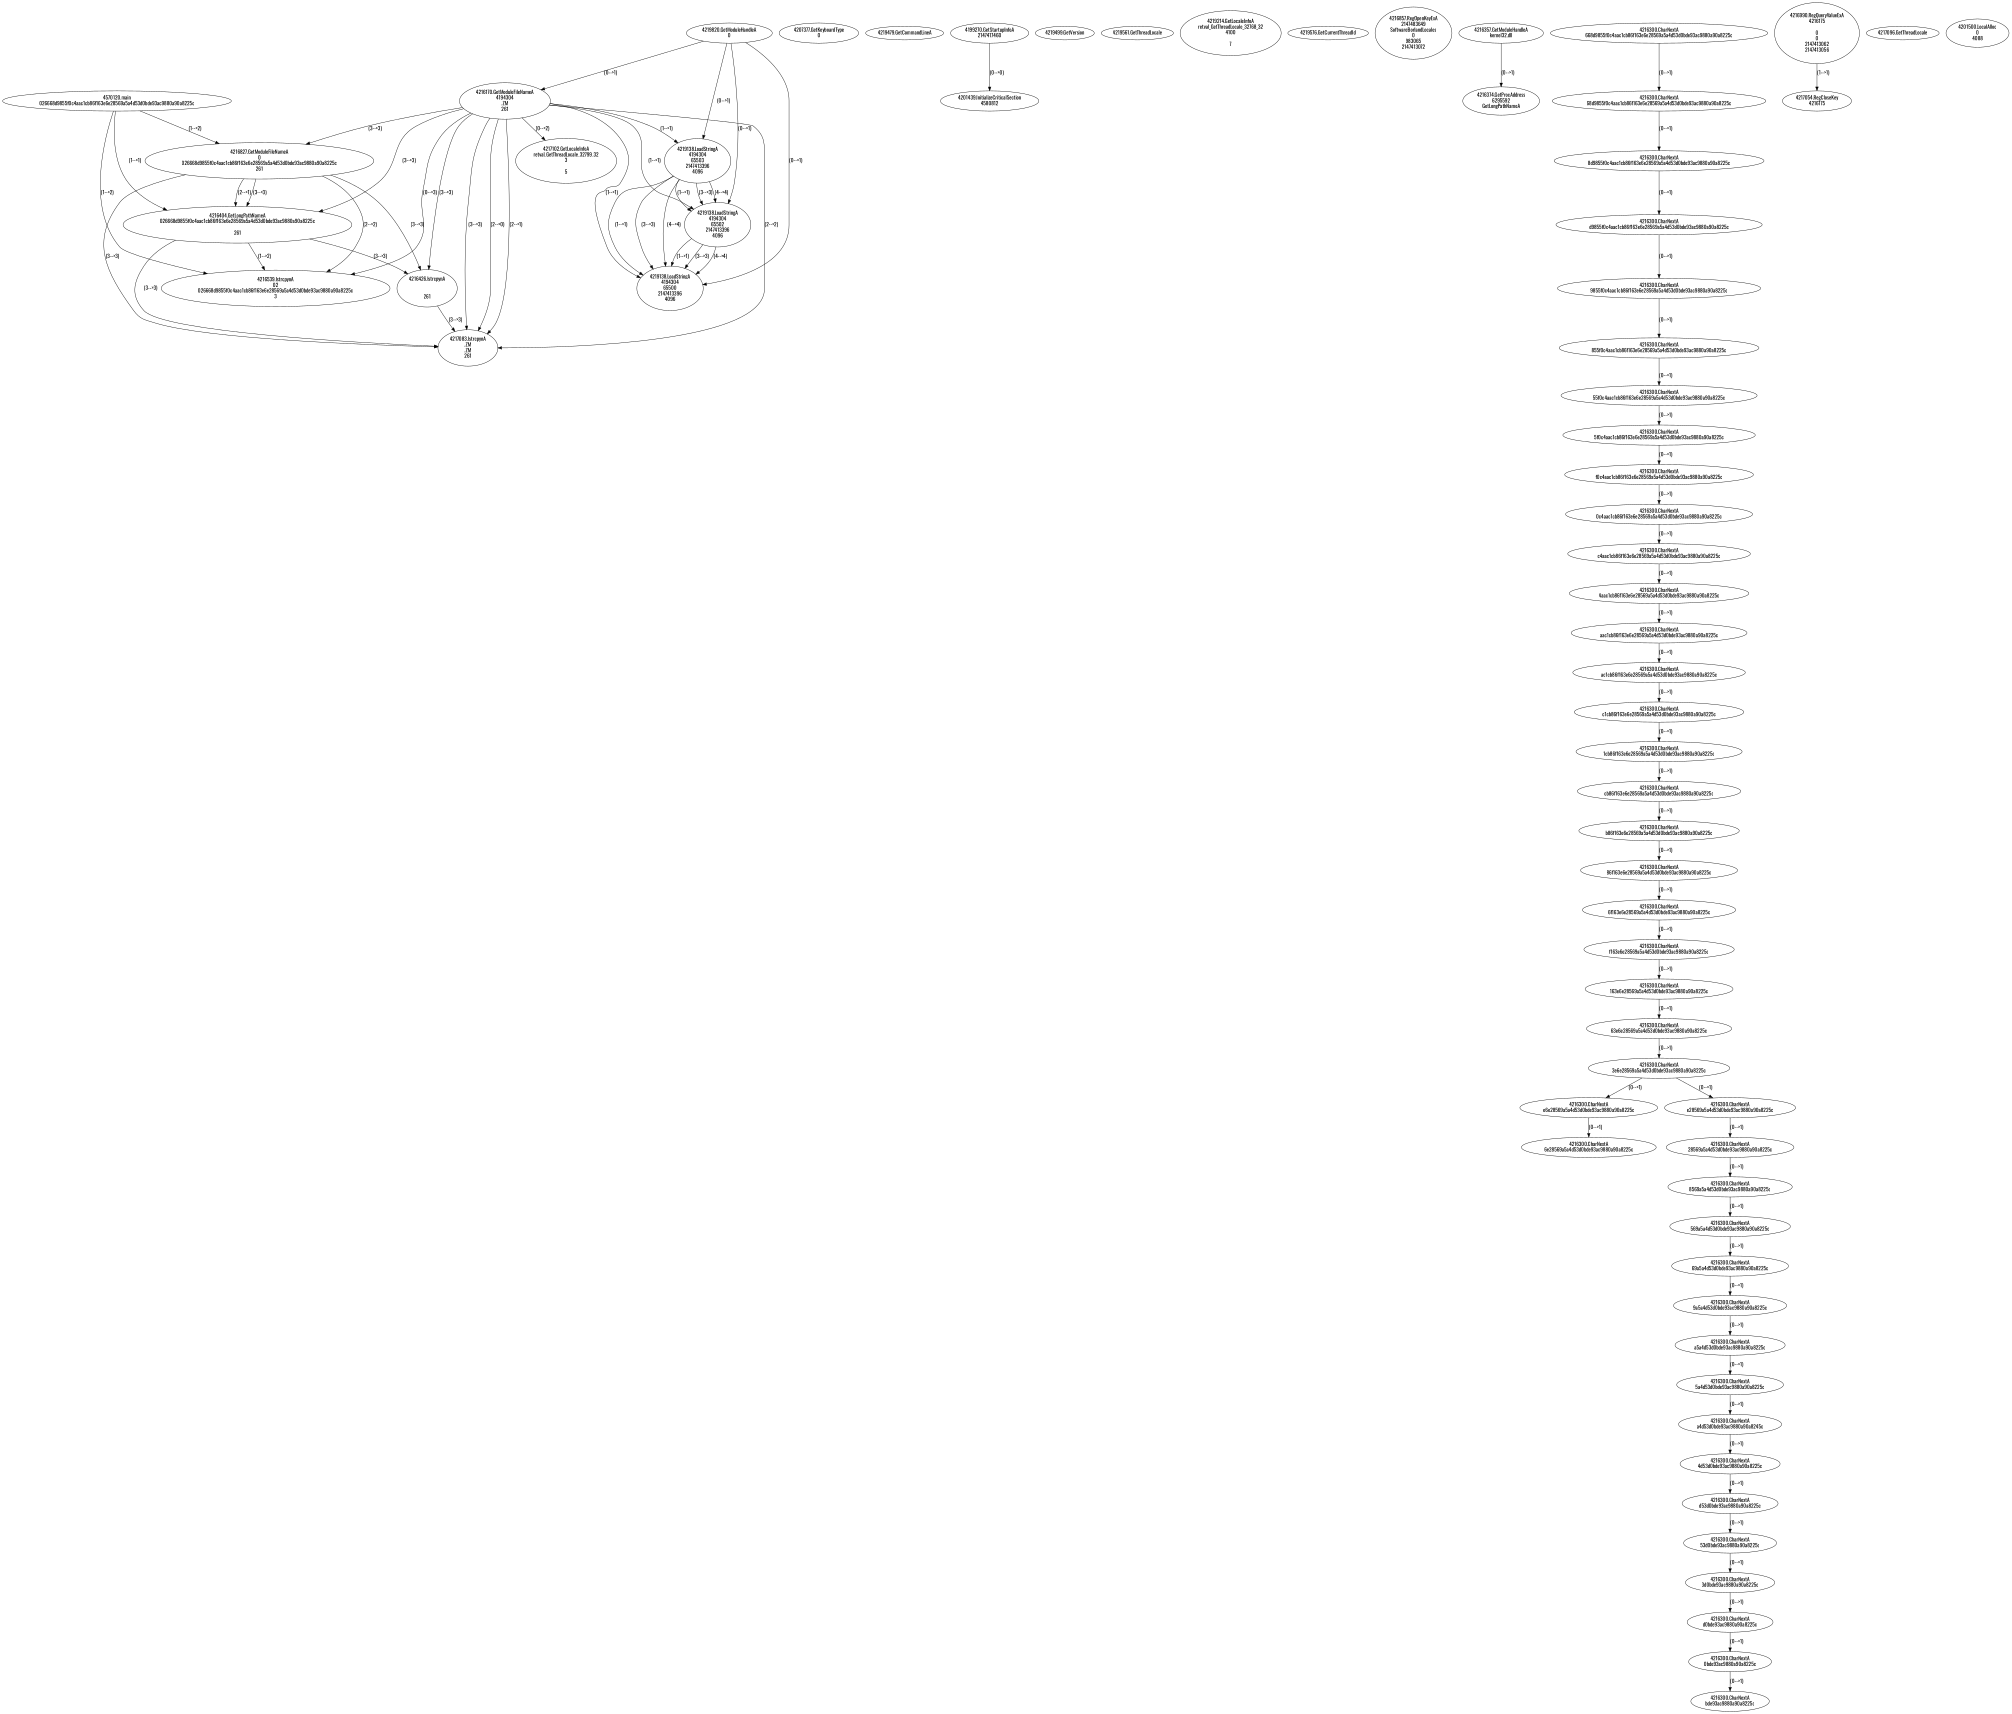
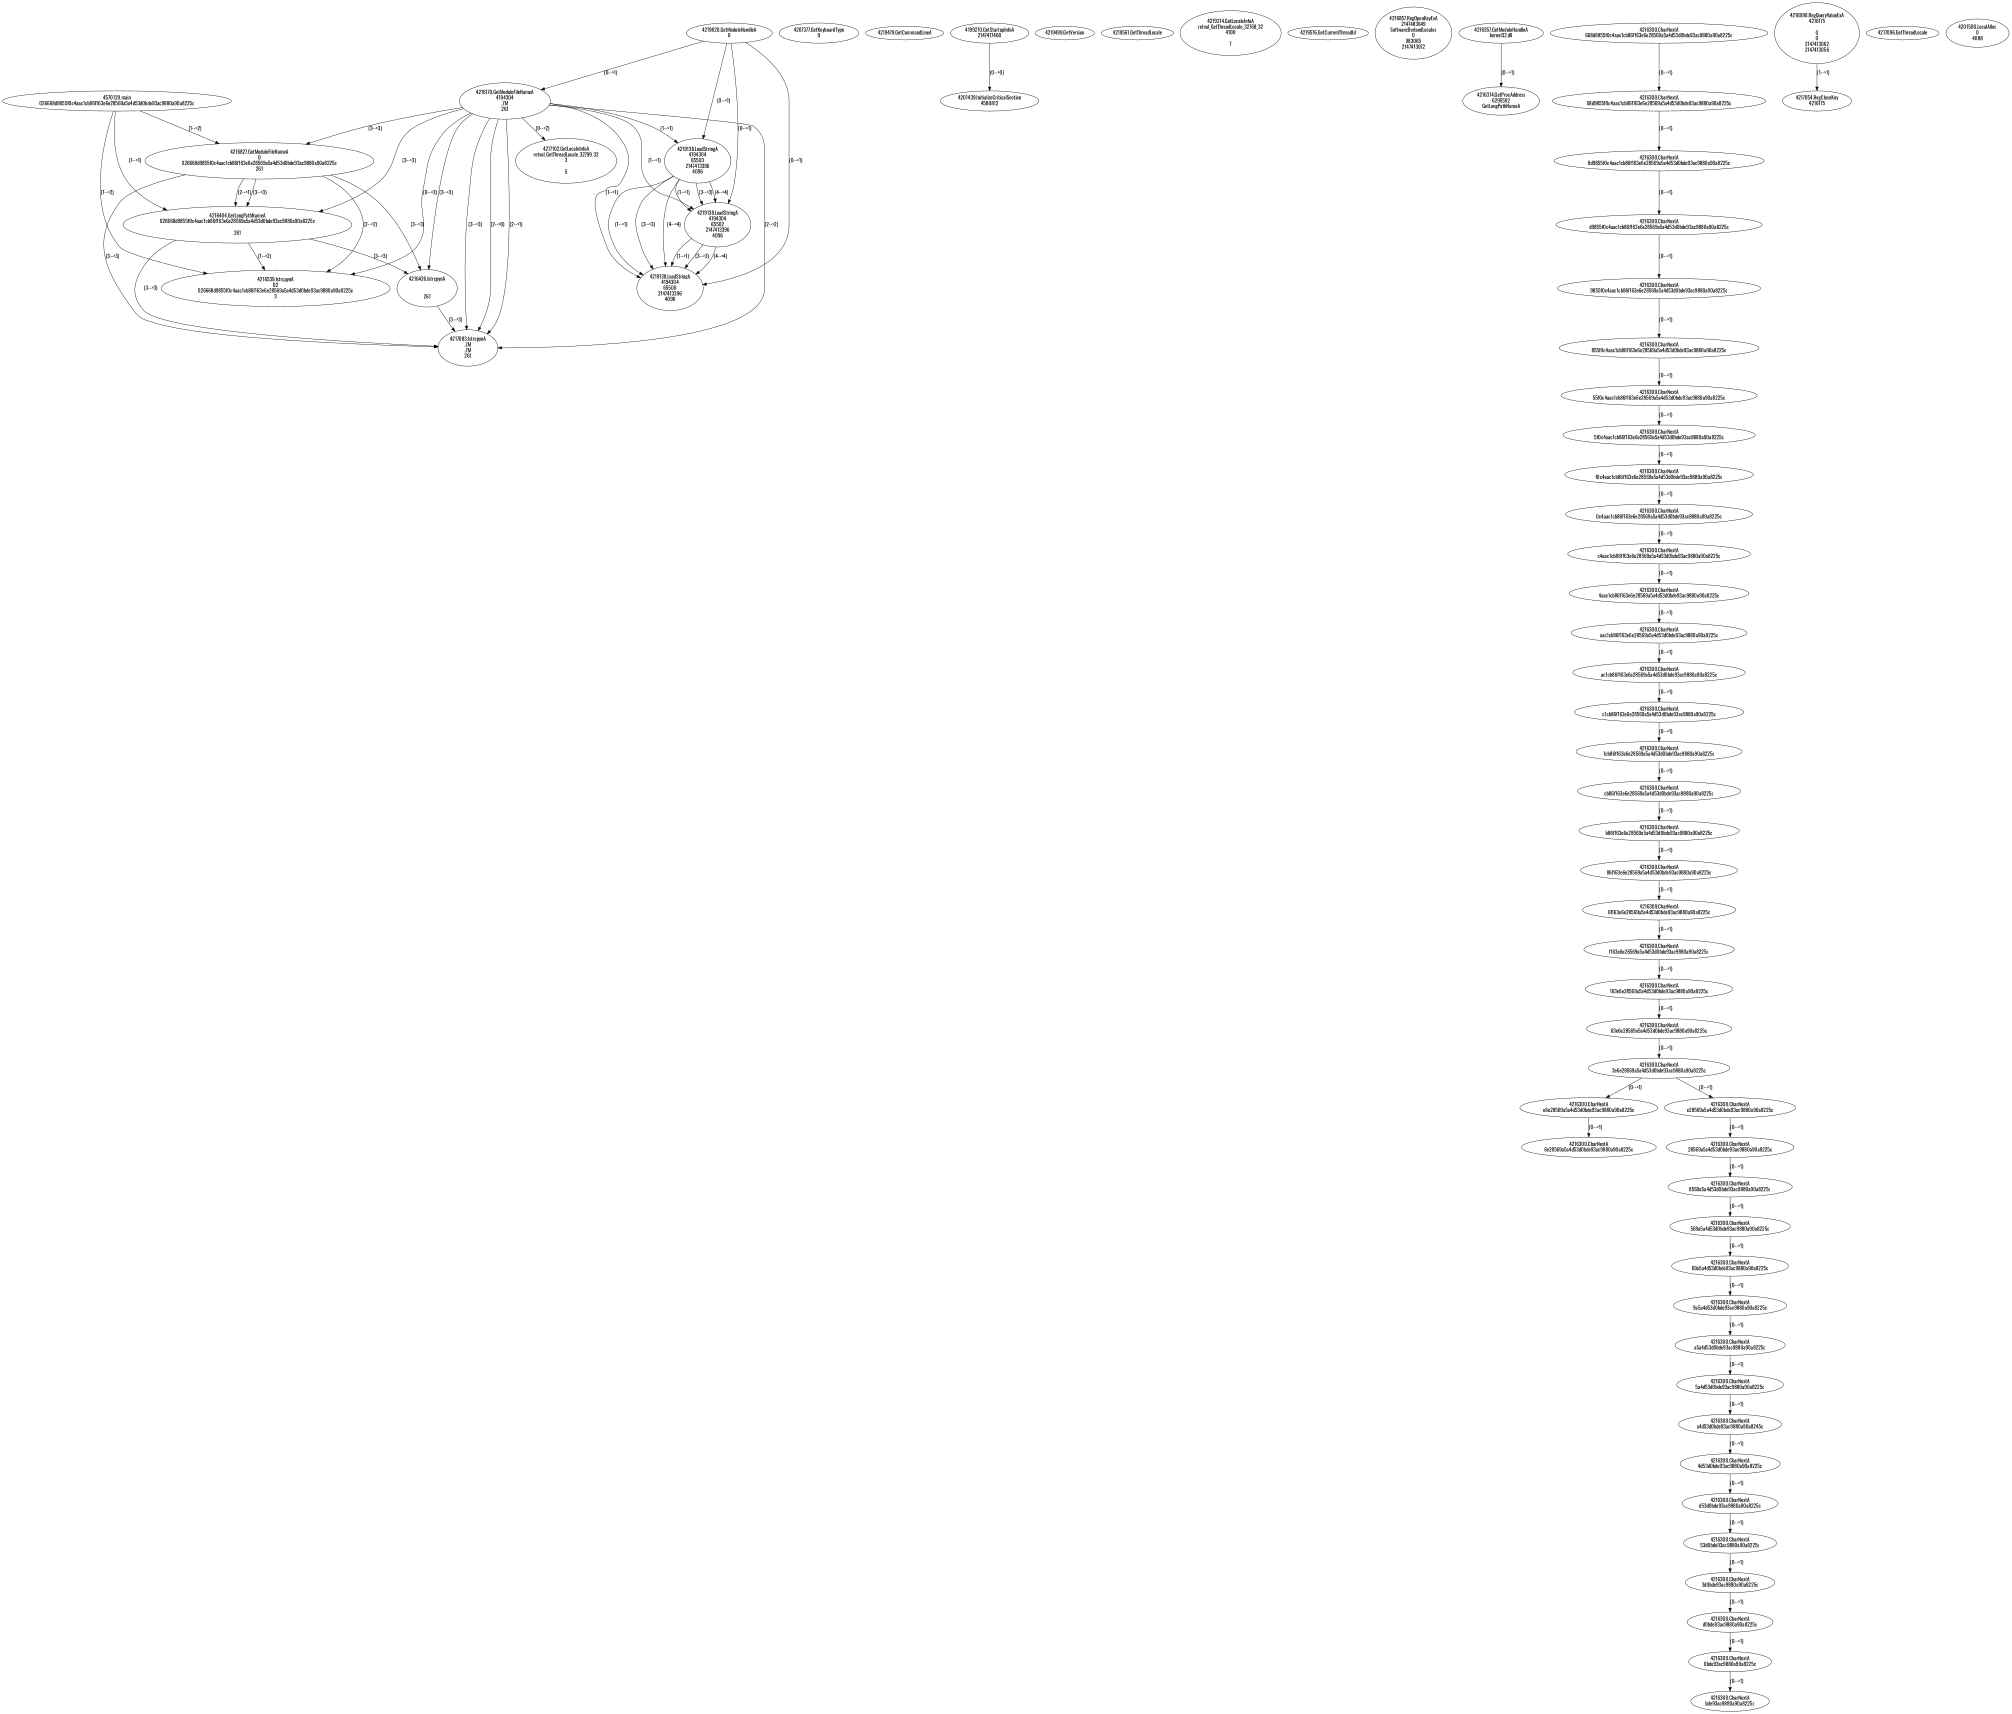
node "4216300.CharNextA 6f163e6e28569a5a4d53d0bde93ac9880a90a8225c": label "4216300.CharNextA 6f163e6e28569a5a4d53d0bde93ac9880a90a8225c" -> "4216309.CharNextA 6f163e6e28569a5a4d53d0bde93ac9880a90a8225c"
